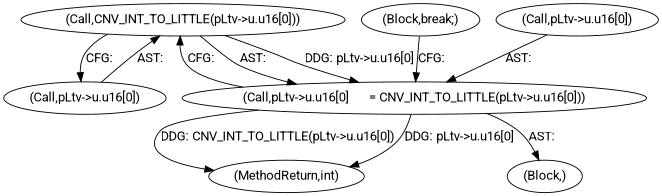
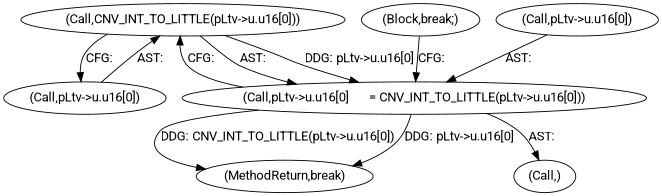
node "(MethodReturn,int)": label "(MethodReturn,int)" -> "(MethodReturn,break)"
node "(Block,)": label "(Block,)" -> "(Call,)"
